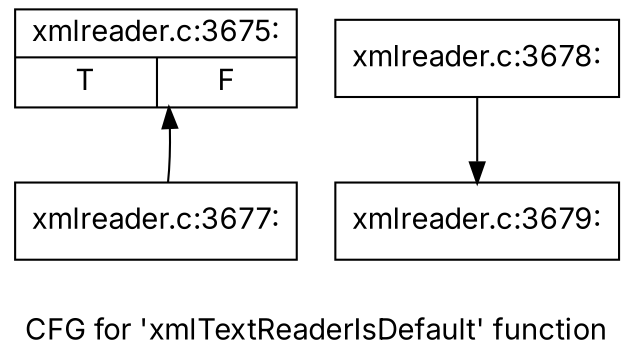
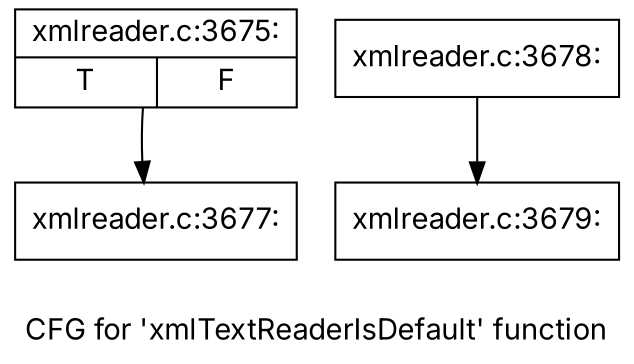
edge "xmlreader.c:3677:" -> "xmlreader.c:3675:": reversed
